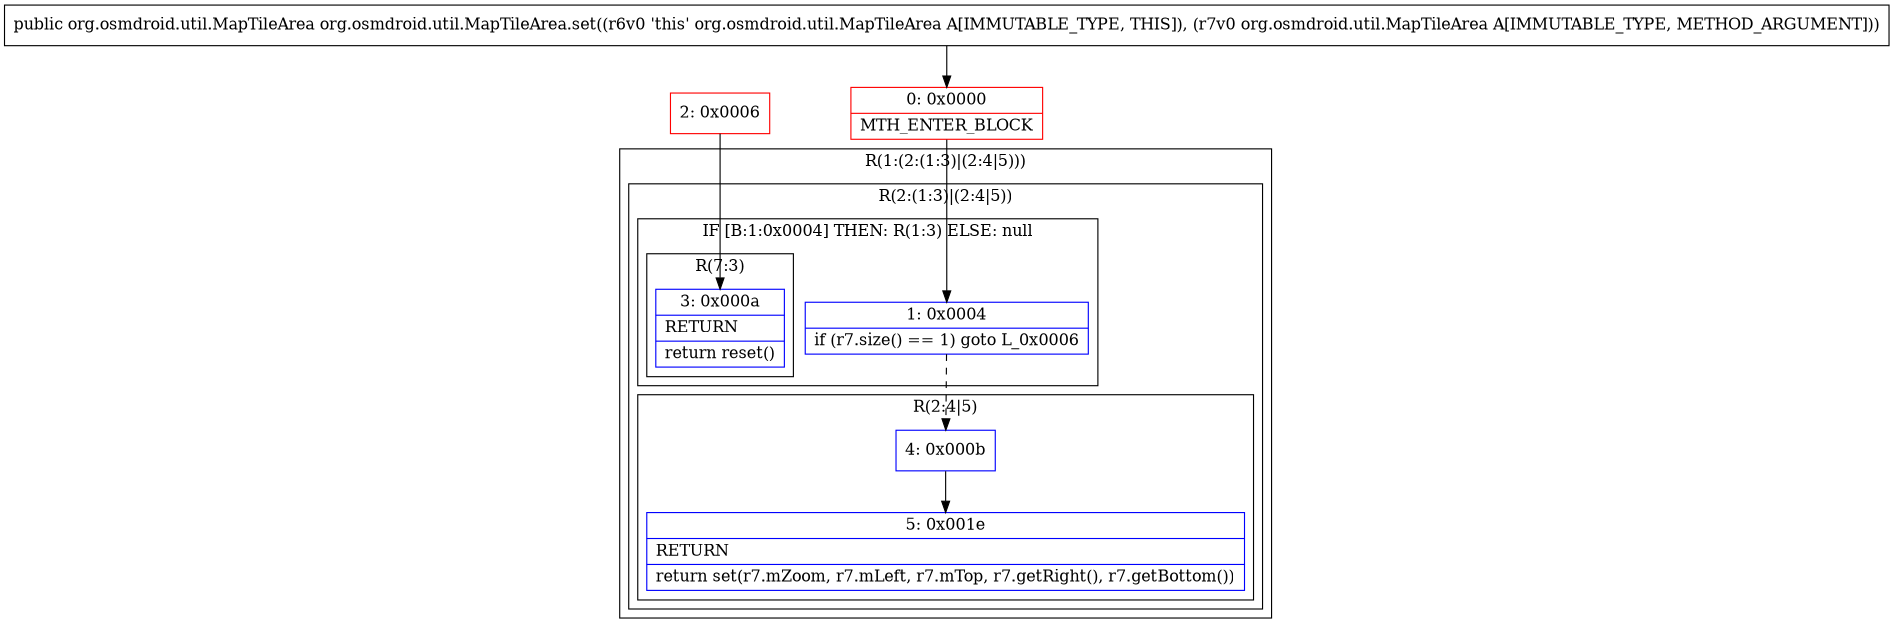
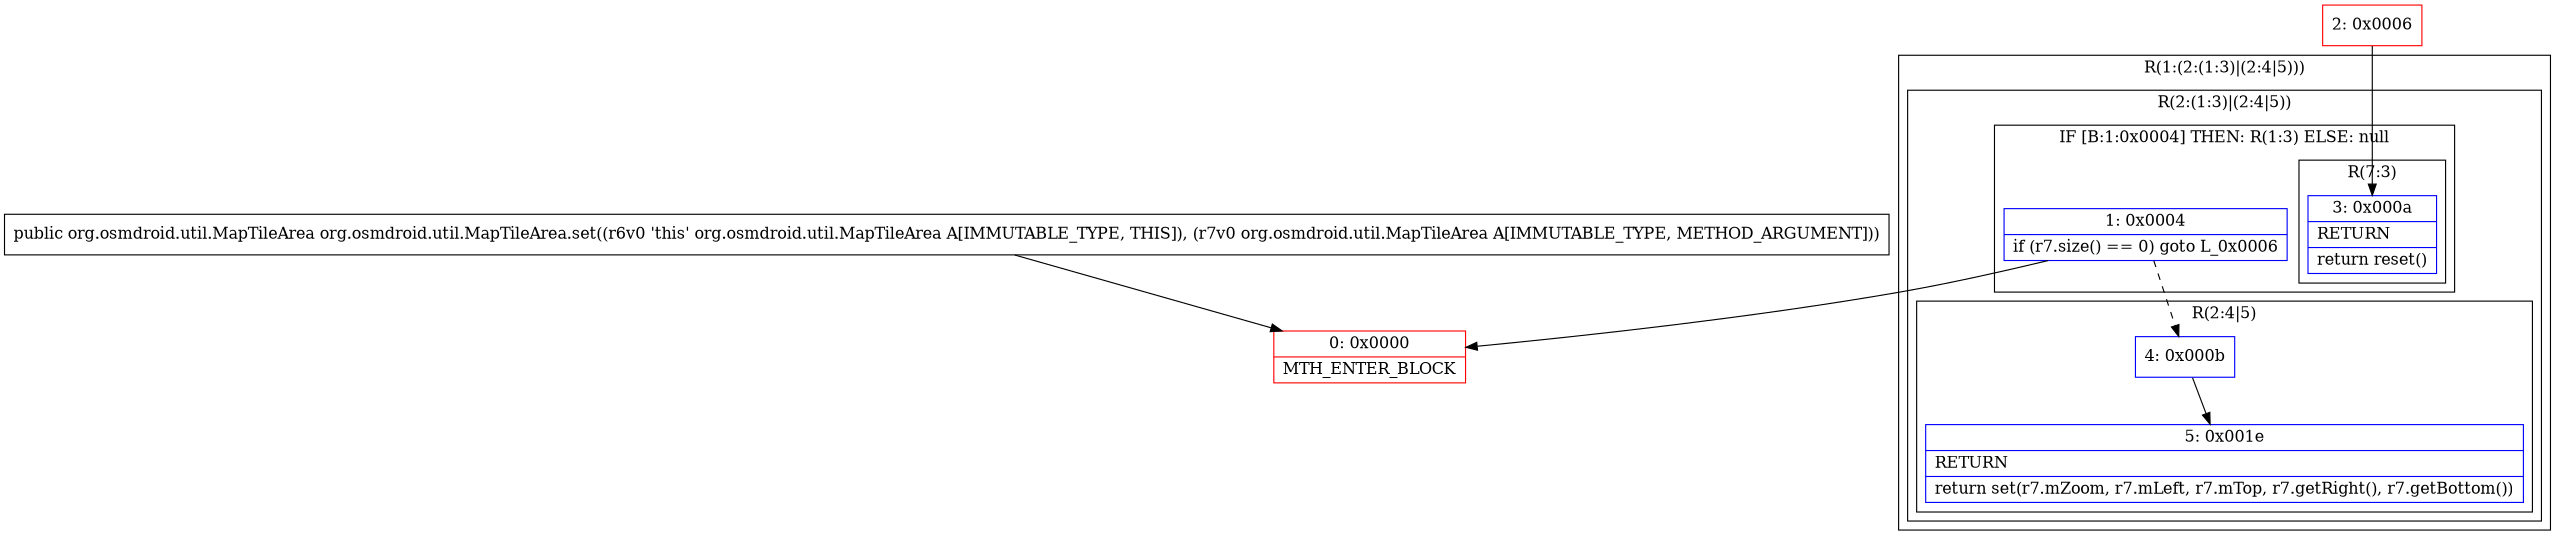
edge "0: 0x0000" -> "1: 0x0004": reversed
node "1: 0x0004": text "if (r7.size() == 1) goto L_0x0006" -> "if (r7.size() == 0) goto L_0x0006"
